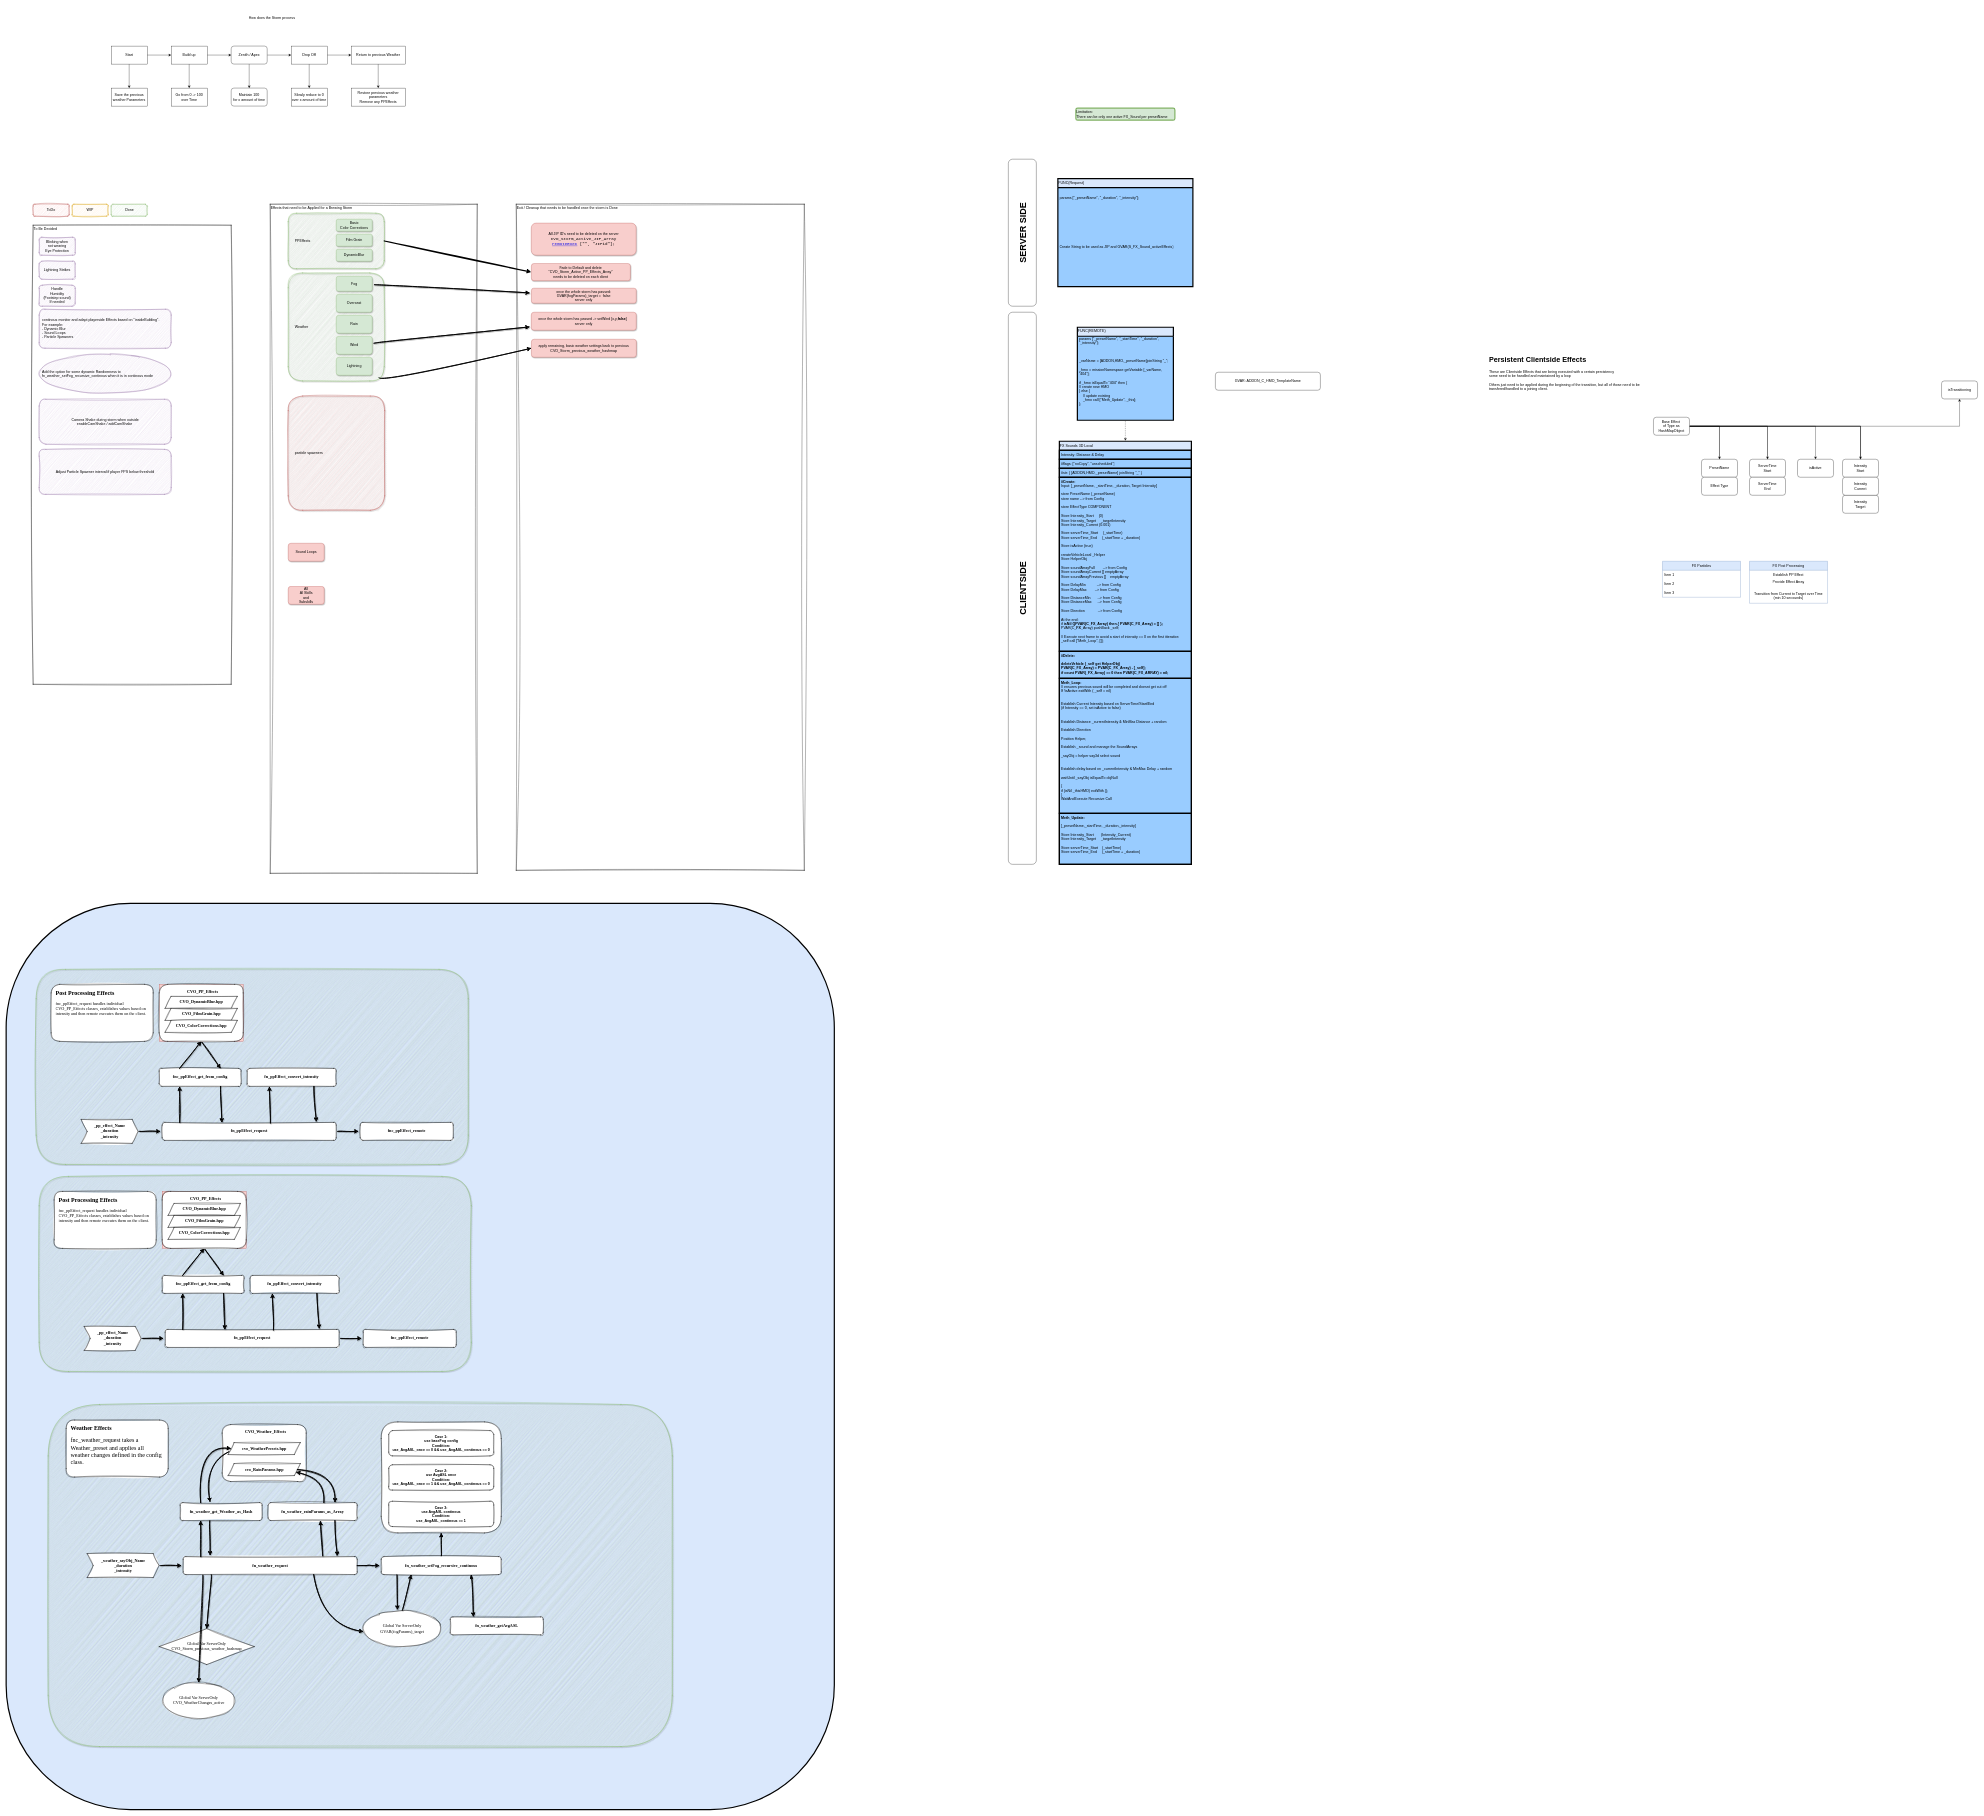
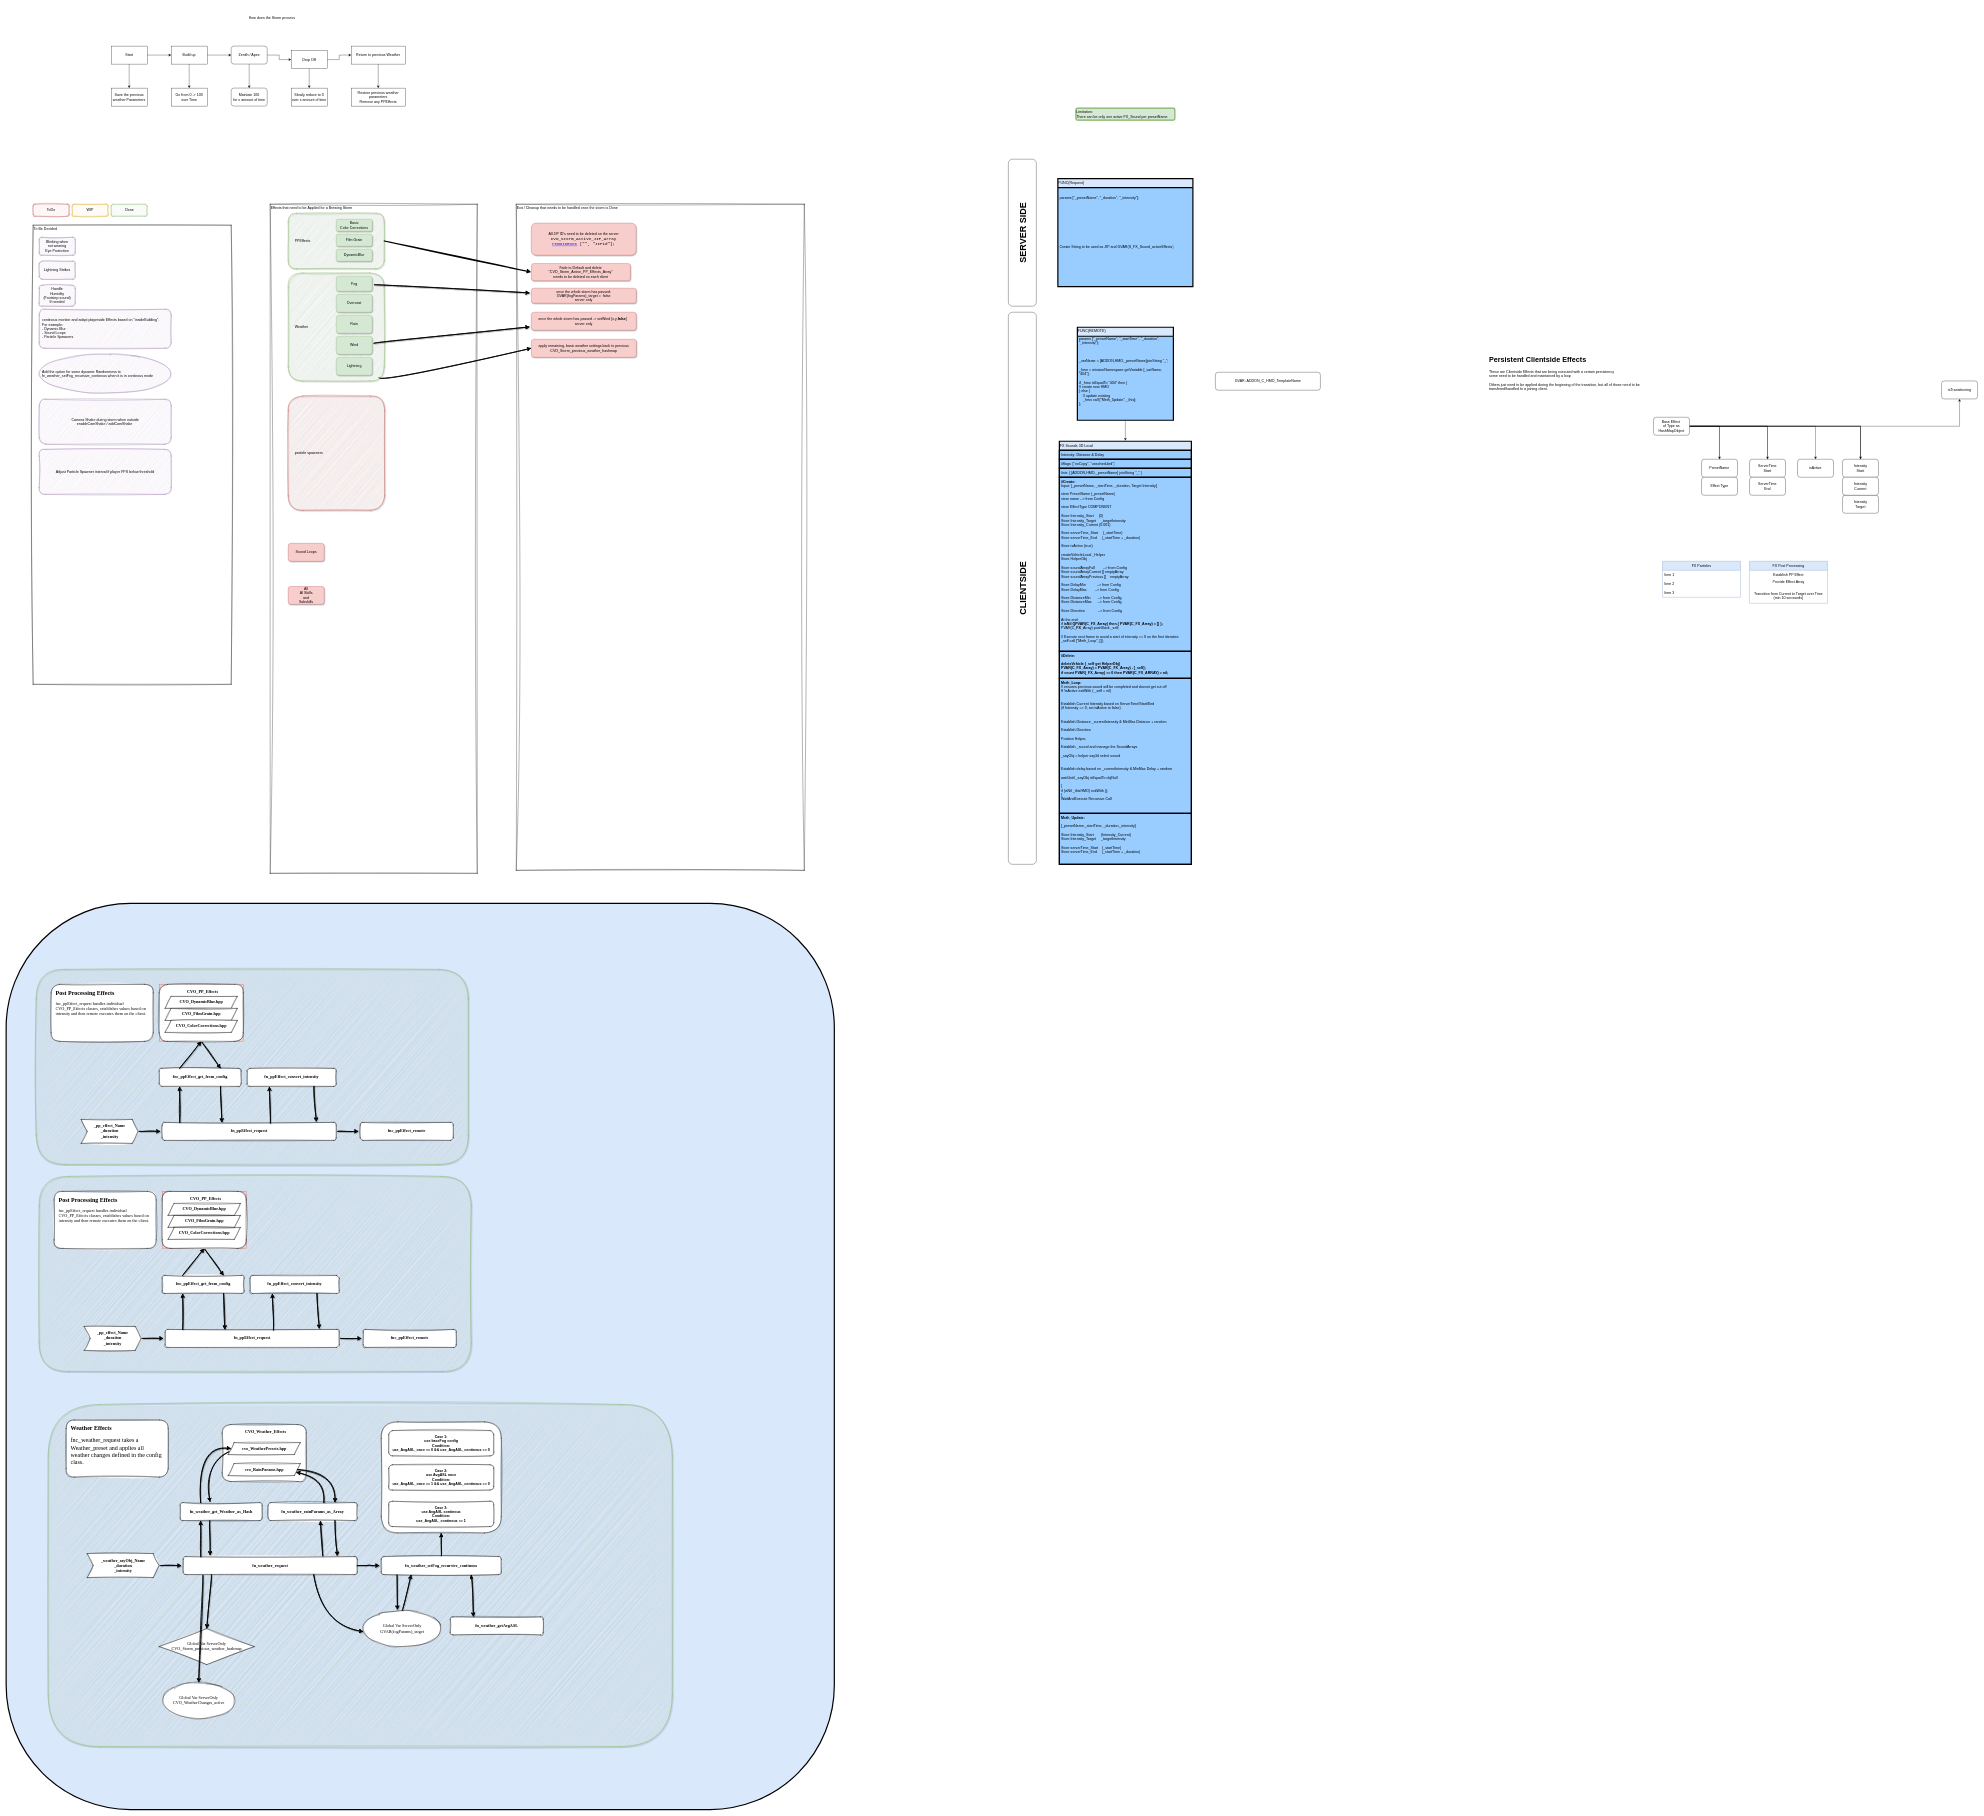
node "Drop Off": moved (309, 55) -> (309, 60)
edge "FUNC(REMOTE)" -> "FX Sounds 3D Local": style dashed -> solid
